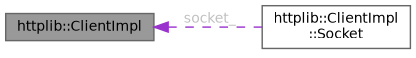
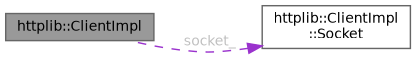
edge "httplib::ClientImpl ::Socket" -> "httplib::ClientImpl": reversed
